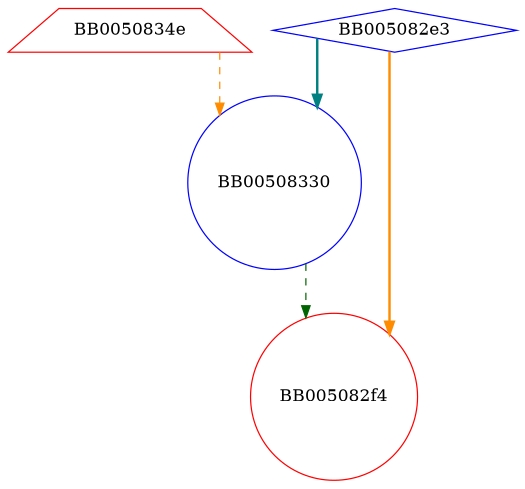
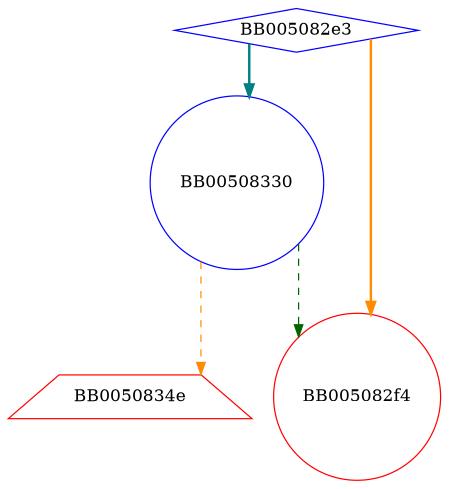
edge "BB0050834e" -> "BB00508330": reversed
